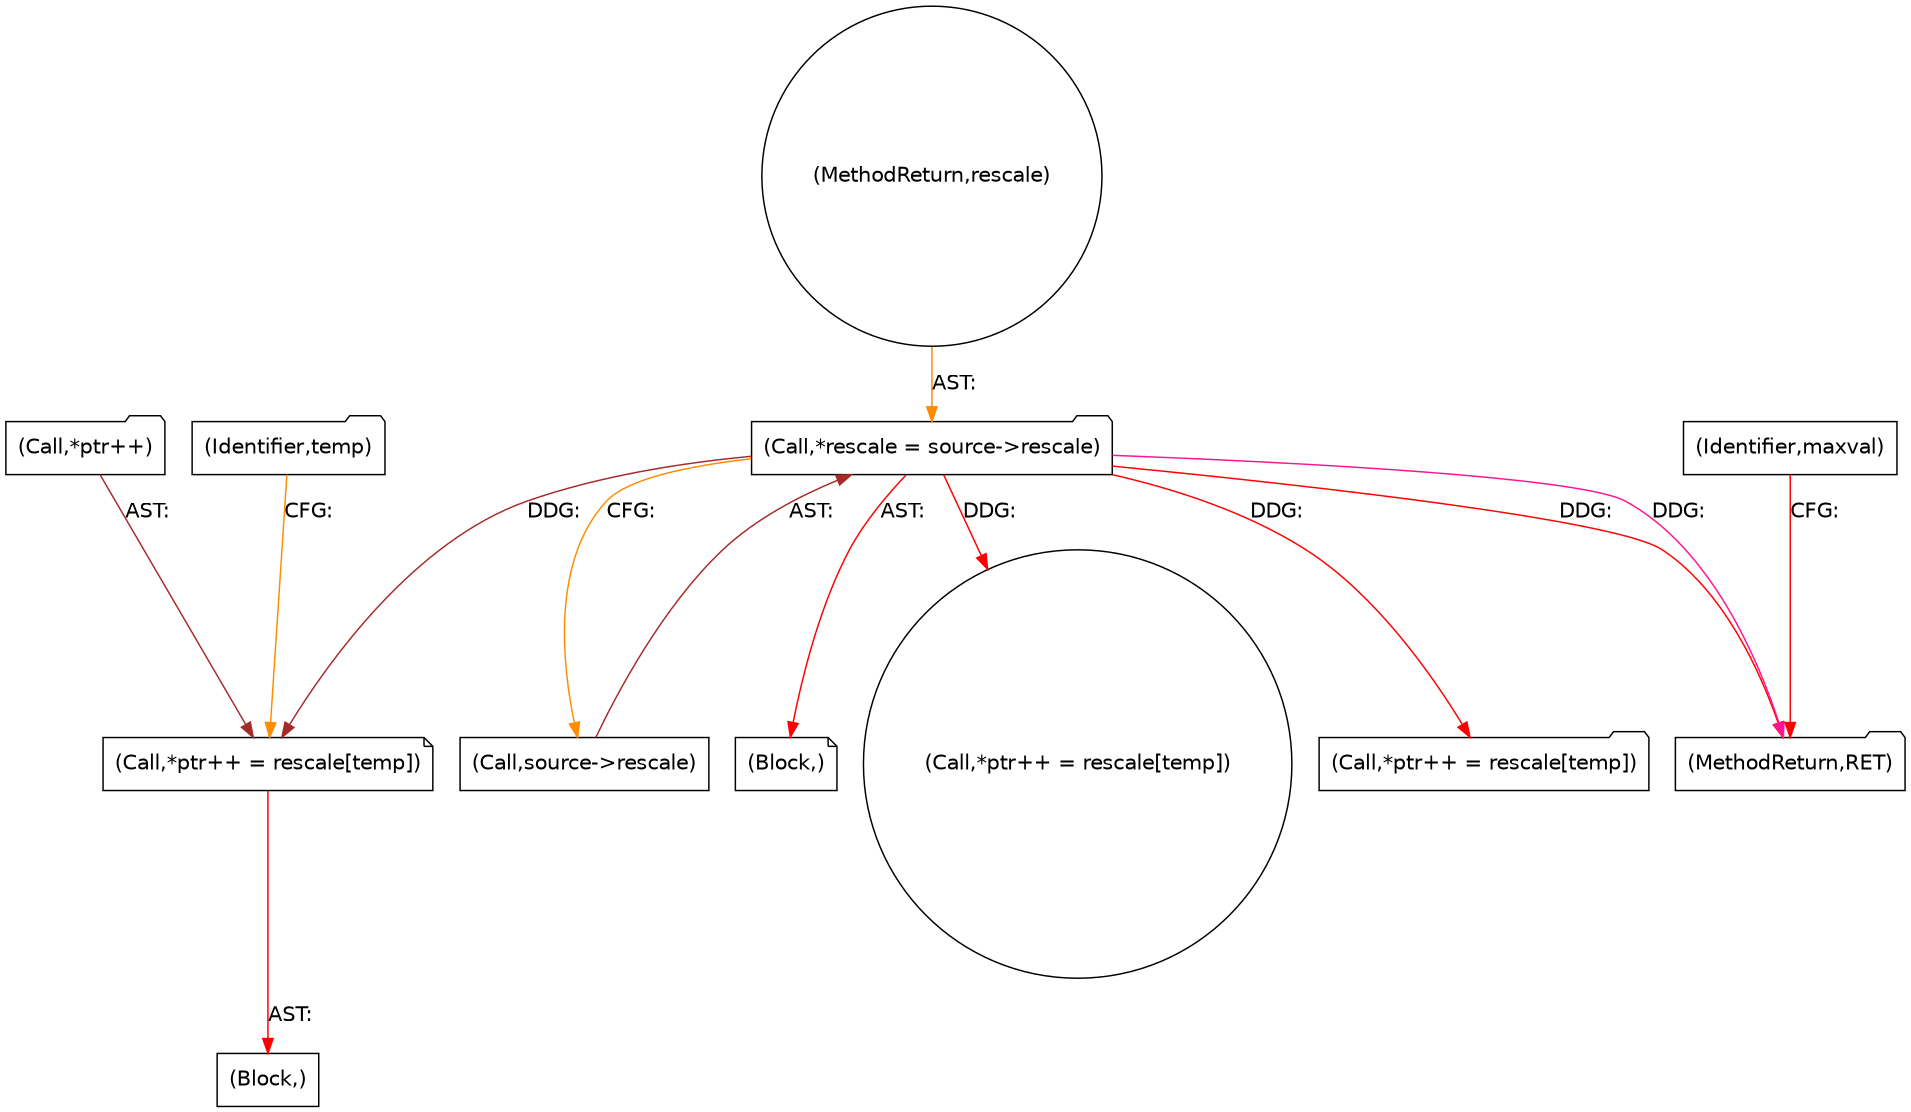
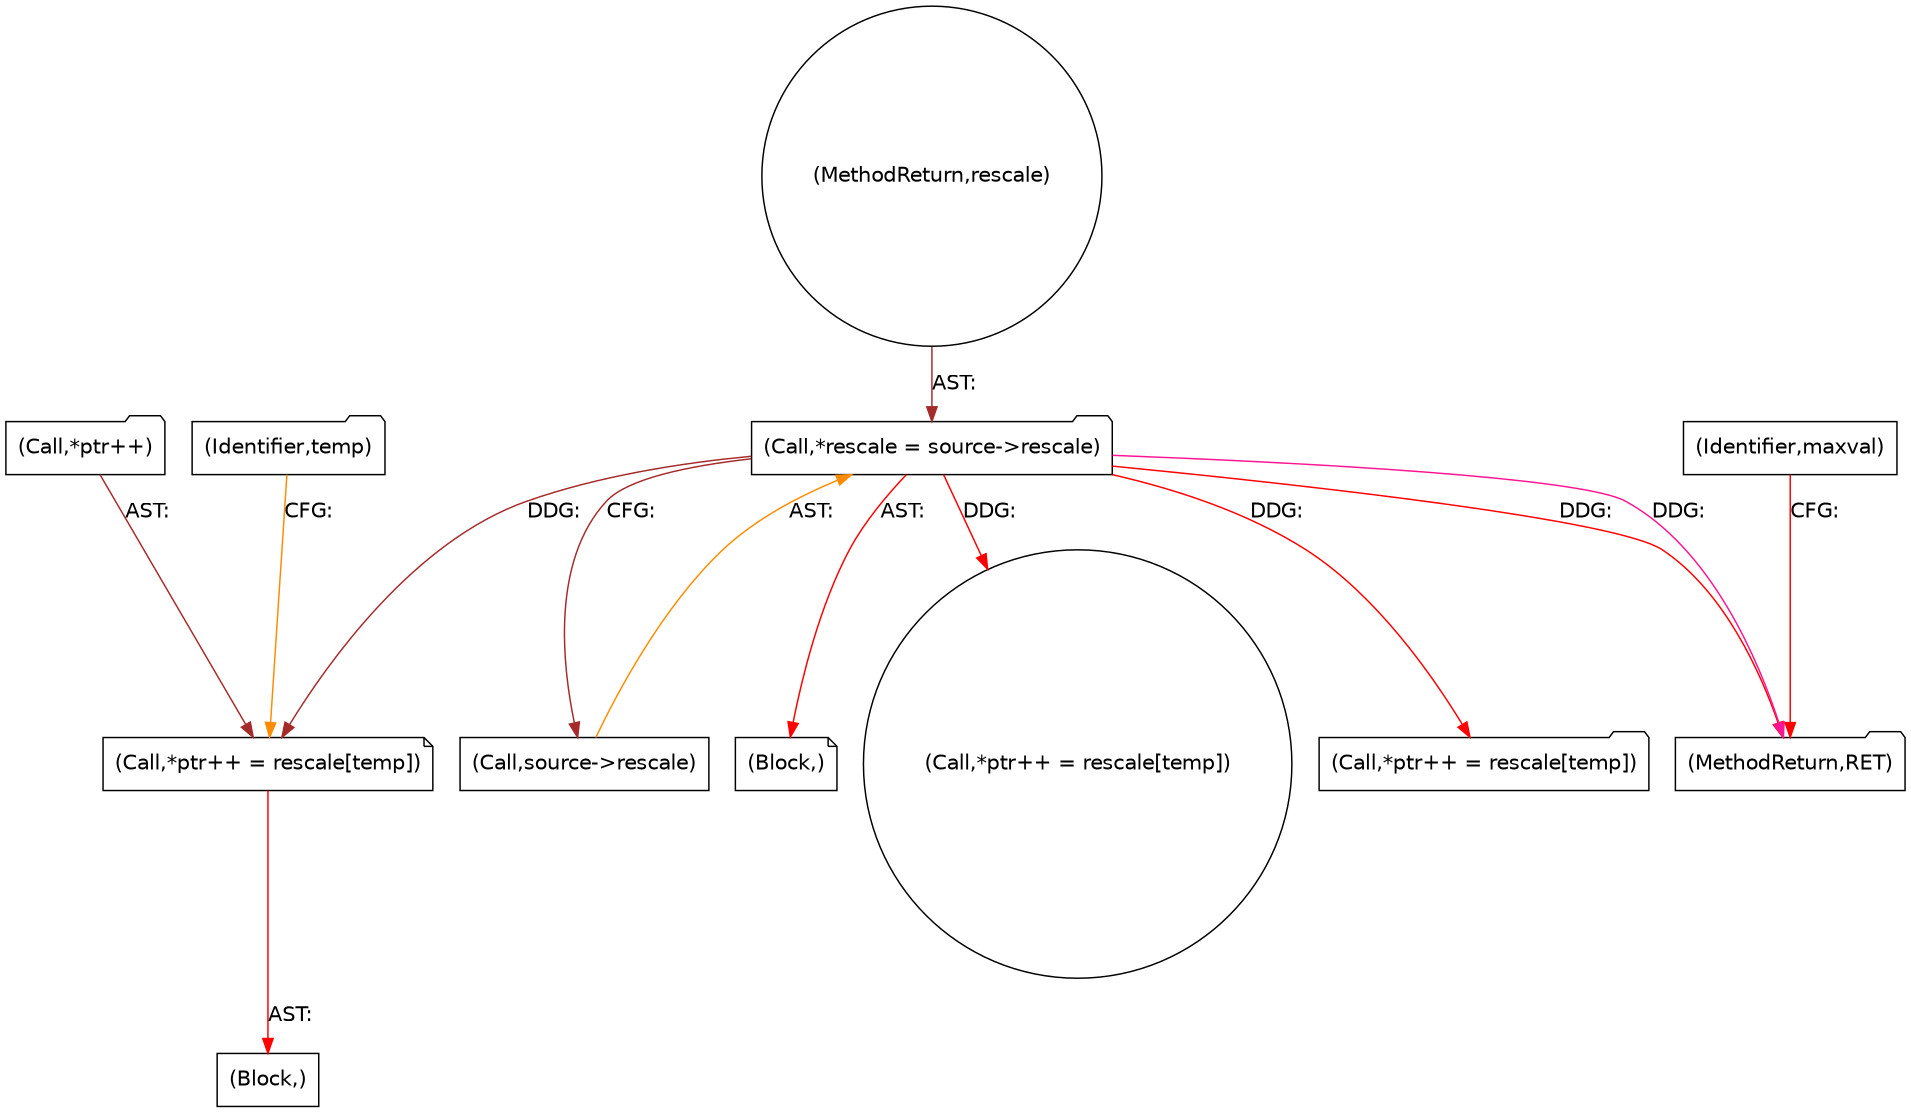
edge "(MethodReturn,rescale)" -> "(Call,*rescale = source->rescale)": color darkorange -> brown
edge "(Call,*rescale = source->rescale)" -> "(Call,source->rescale)": color darkorange -> brown
edge "(Call,source->rescale)" -> "(Call,*rescale = source->rescale)": color brown -> darkorange
